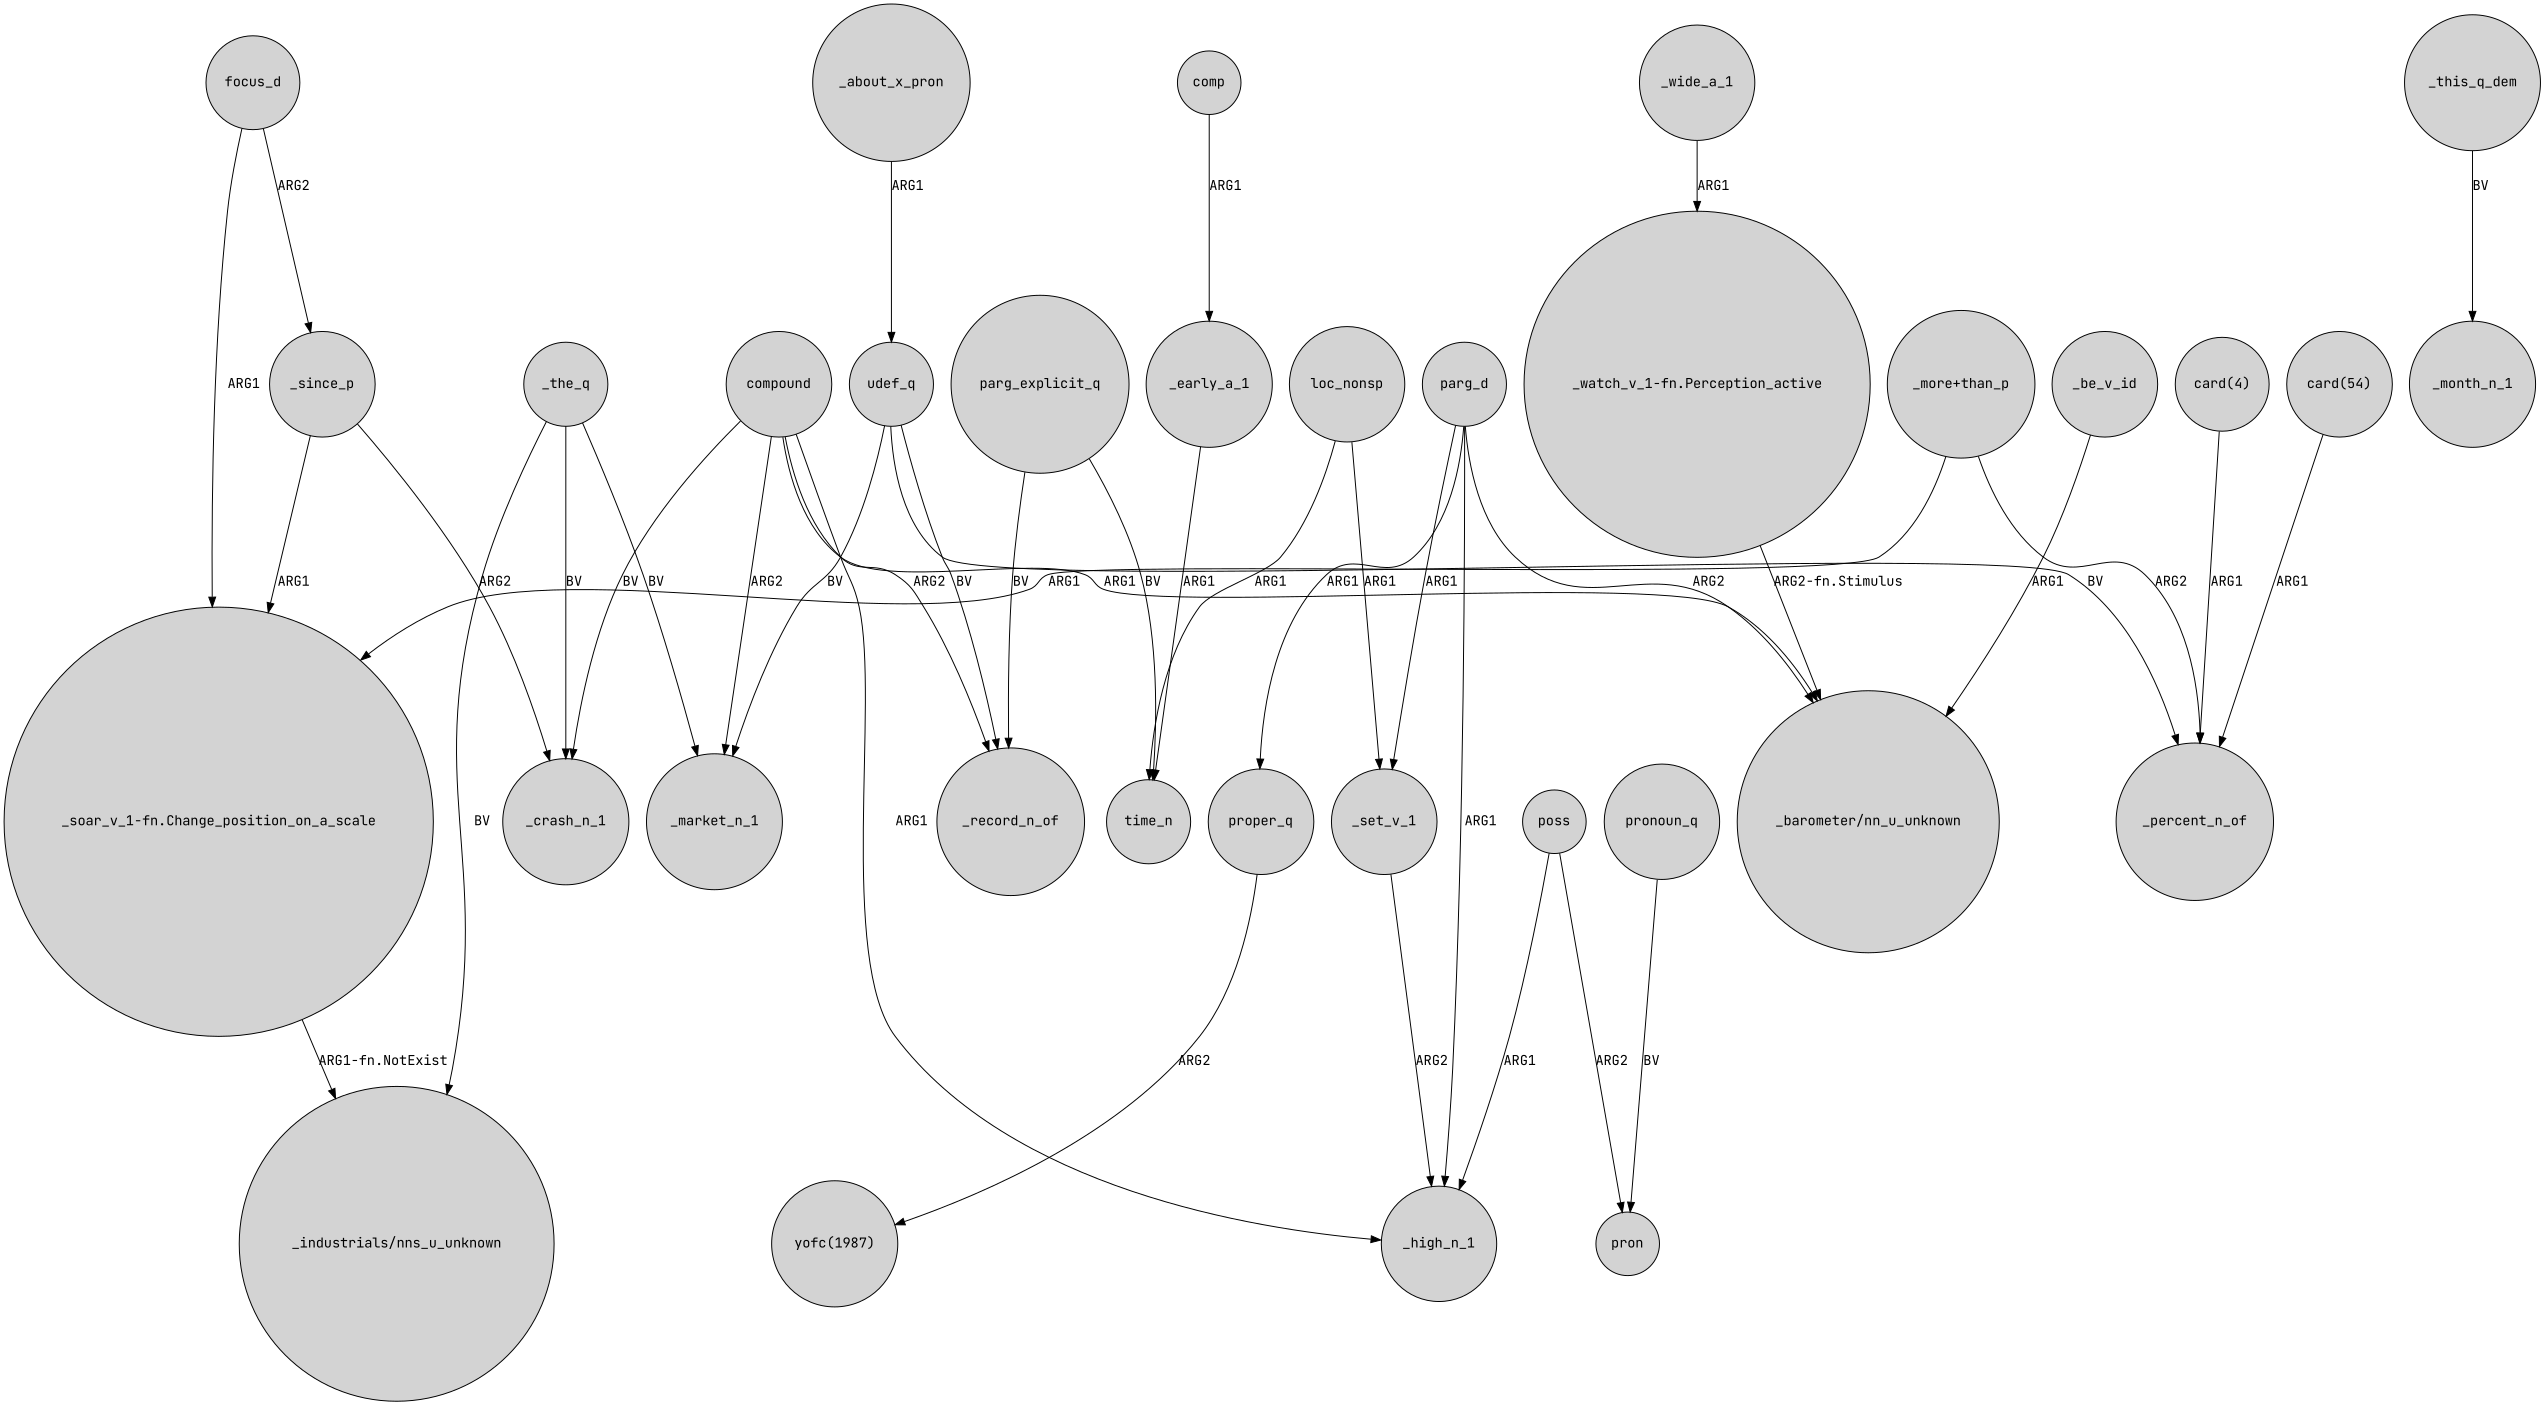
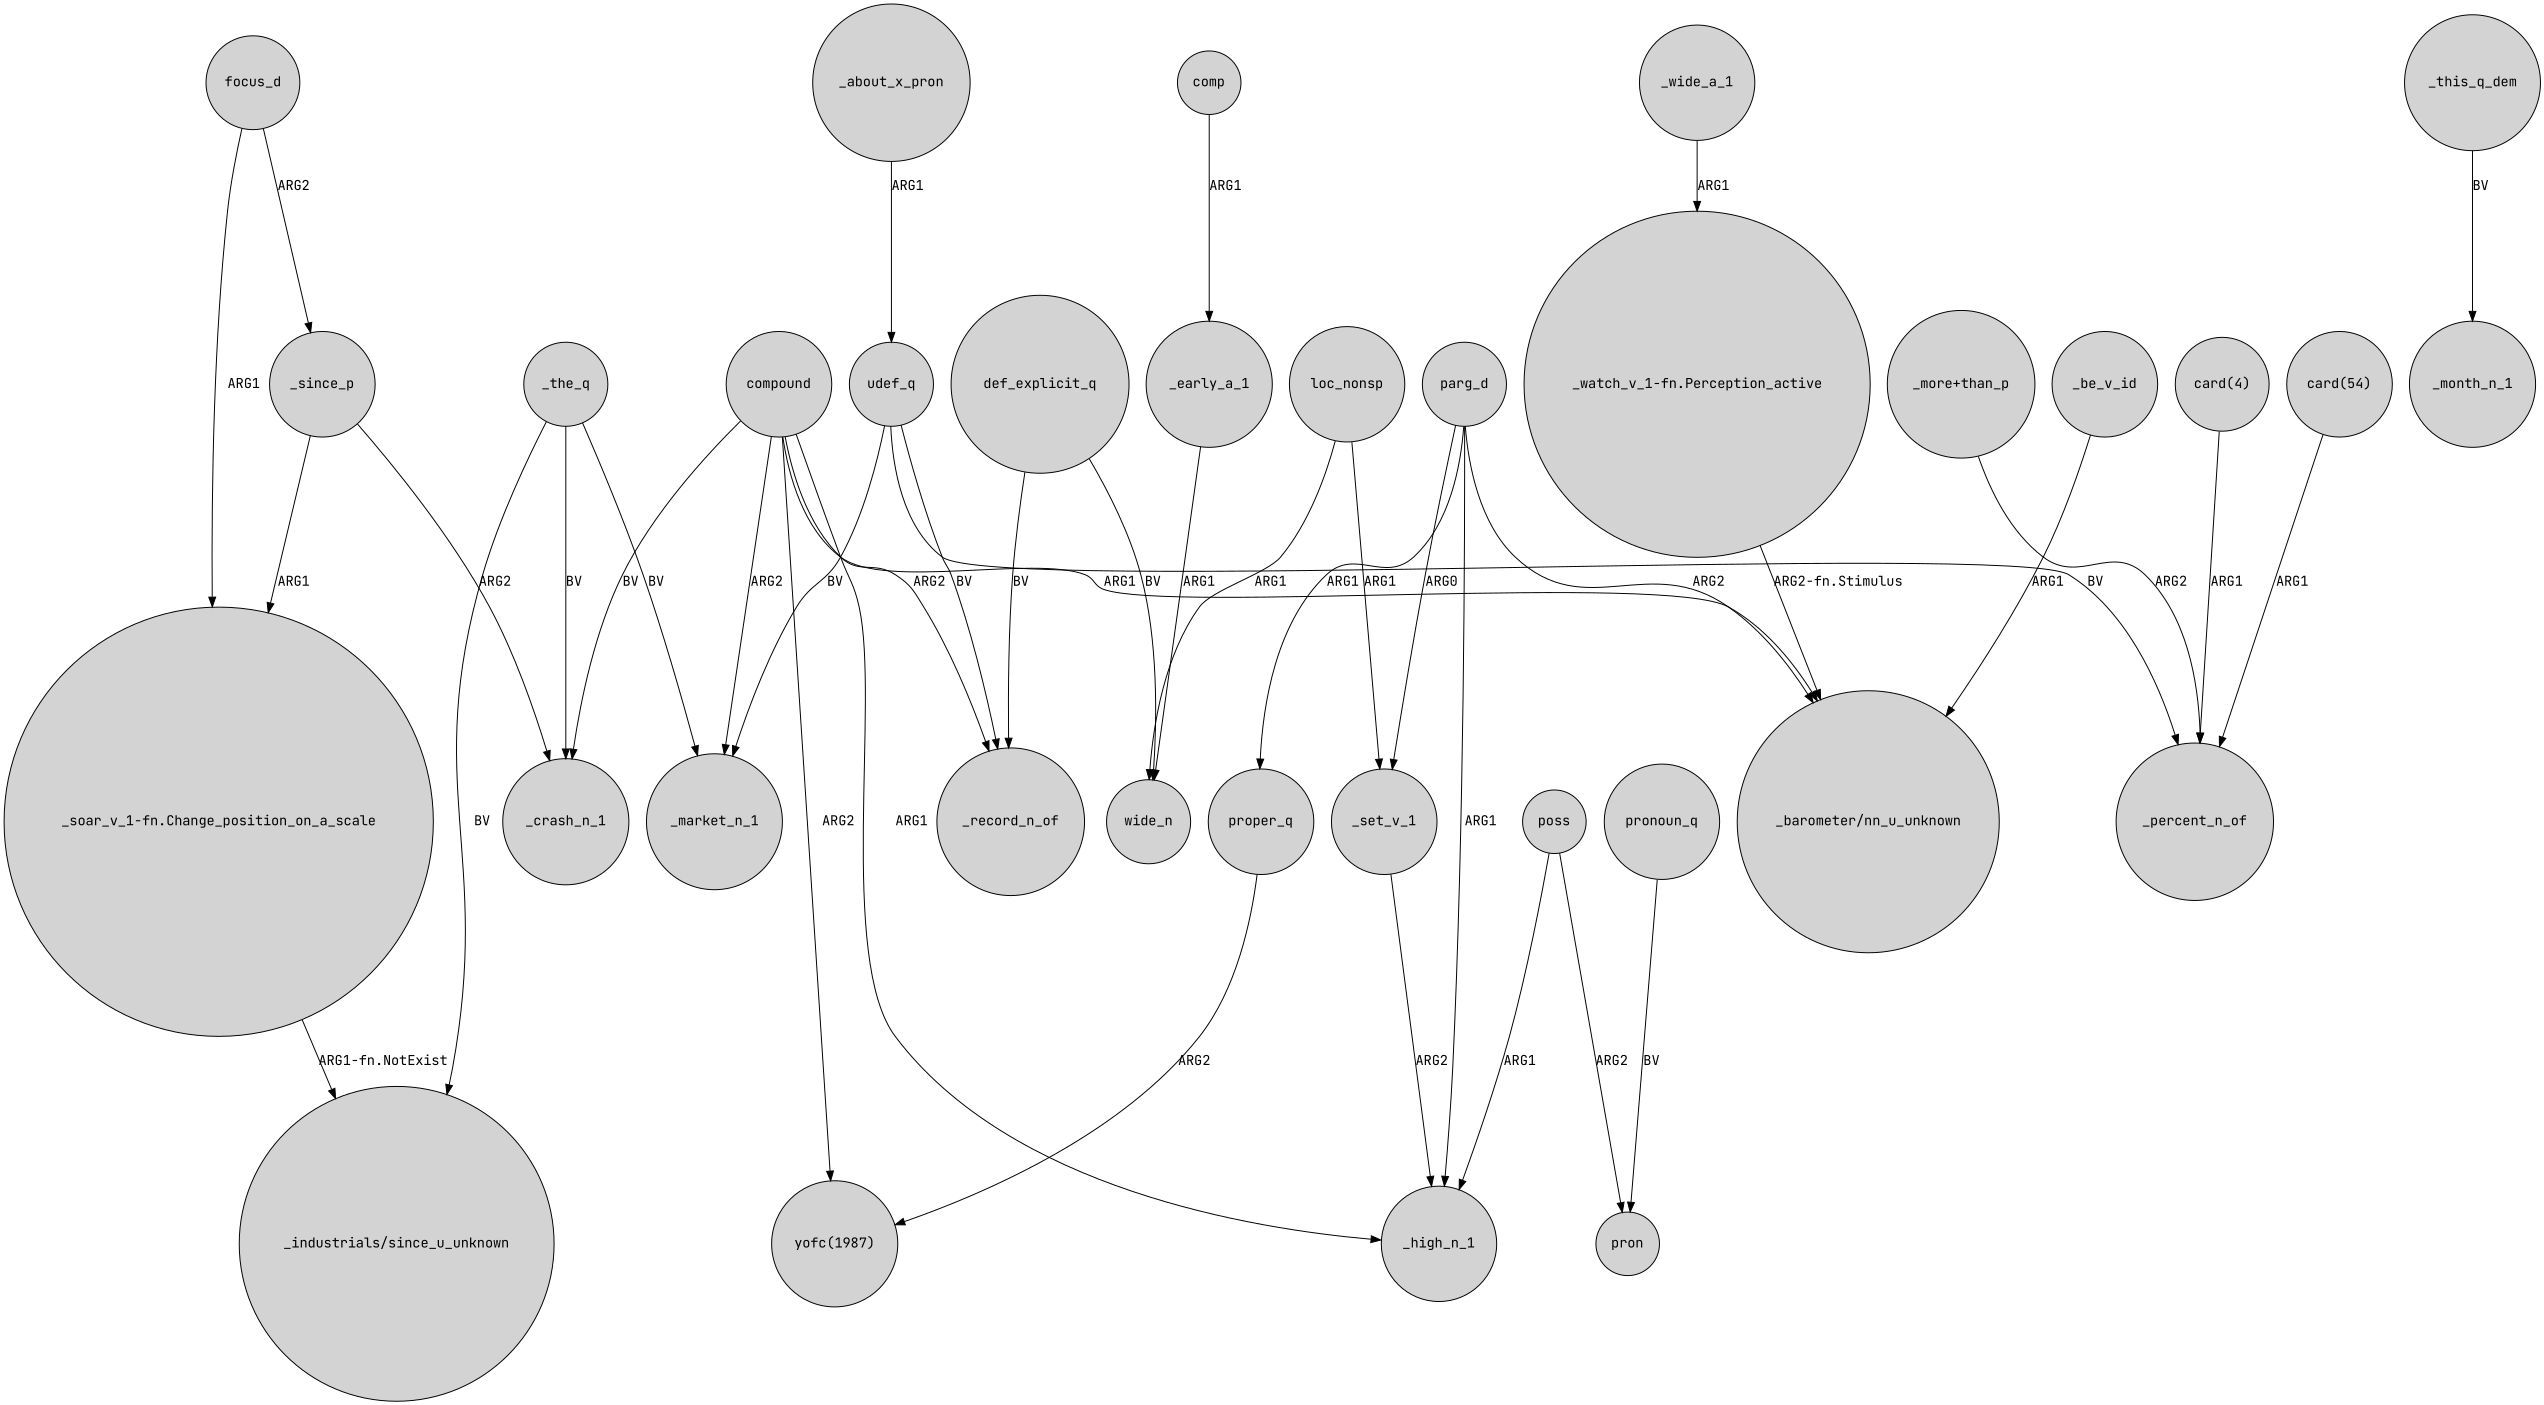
node "parg_explicit_q": label "parg_explicit_q" -> "def_explicit_q"
edge "parg_d" -> "_set_v_1": label "ARG1" -> "ARG0"
edge "_more+than_p" -> "_soar_v_1-fn.Change_position_on_a_scale": removed, label "ARG1"
edge "compound" -> "yofc(1987)": added, label "ARG2"
node "time_n": label "time_n" -> "wide_n"
node "_industrials/nns_u_unknown": label "_industrials/nns_u_unknown" -> "_industrials/since_u_unknown"
